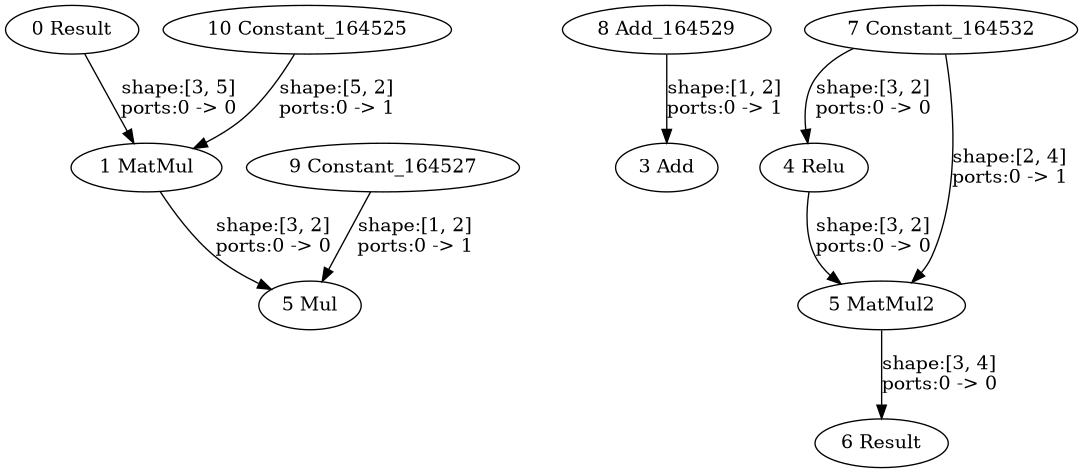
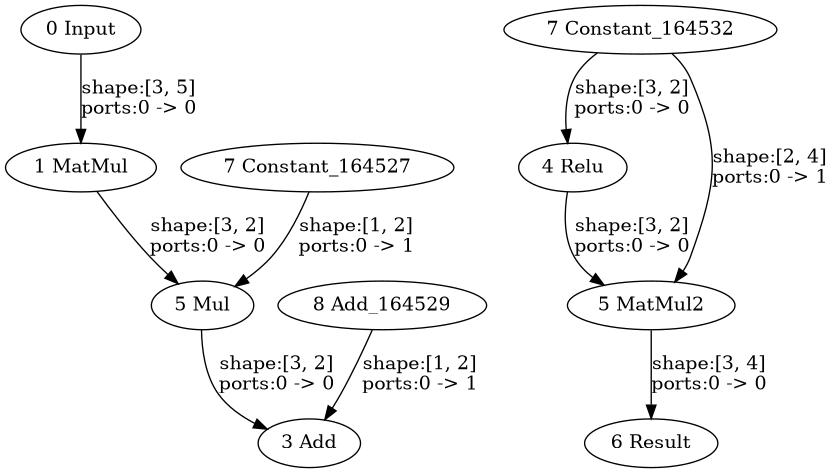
node "0 Result": label "0 Result" -> "0 Input"
node "10 Constant_164525": removed
node "9 Constant_164527": label "9 Constant_164527" -> "7 Constant_164527"
edge "5 Mul" -> "3 Add": added, label "shape:[3, 2] ports:0 -> 0"
